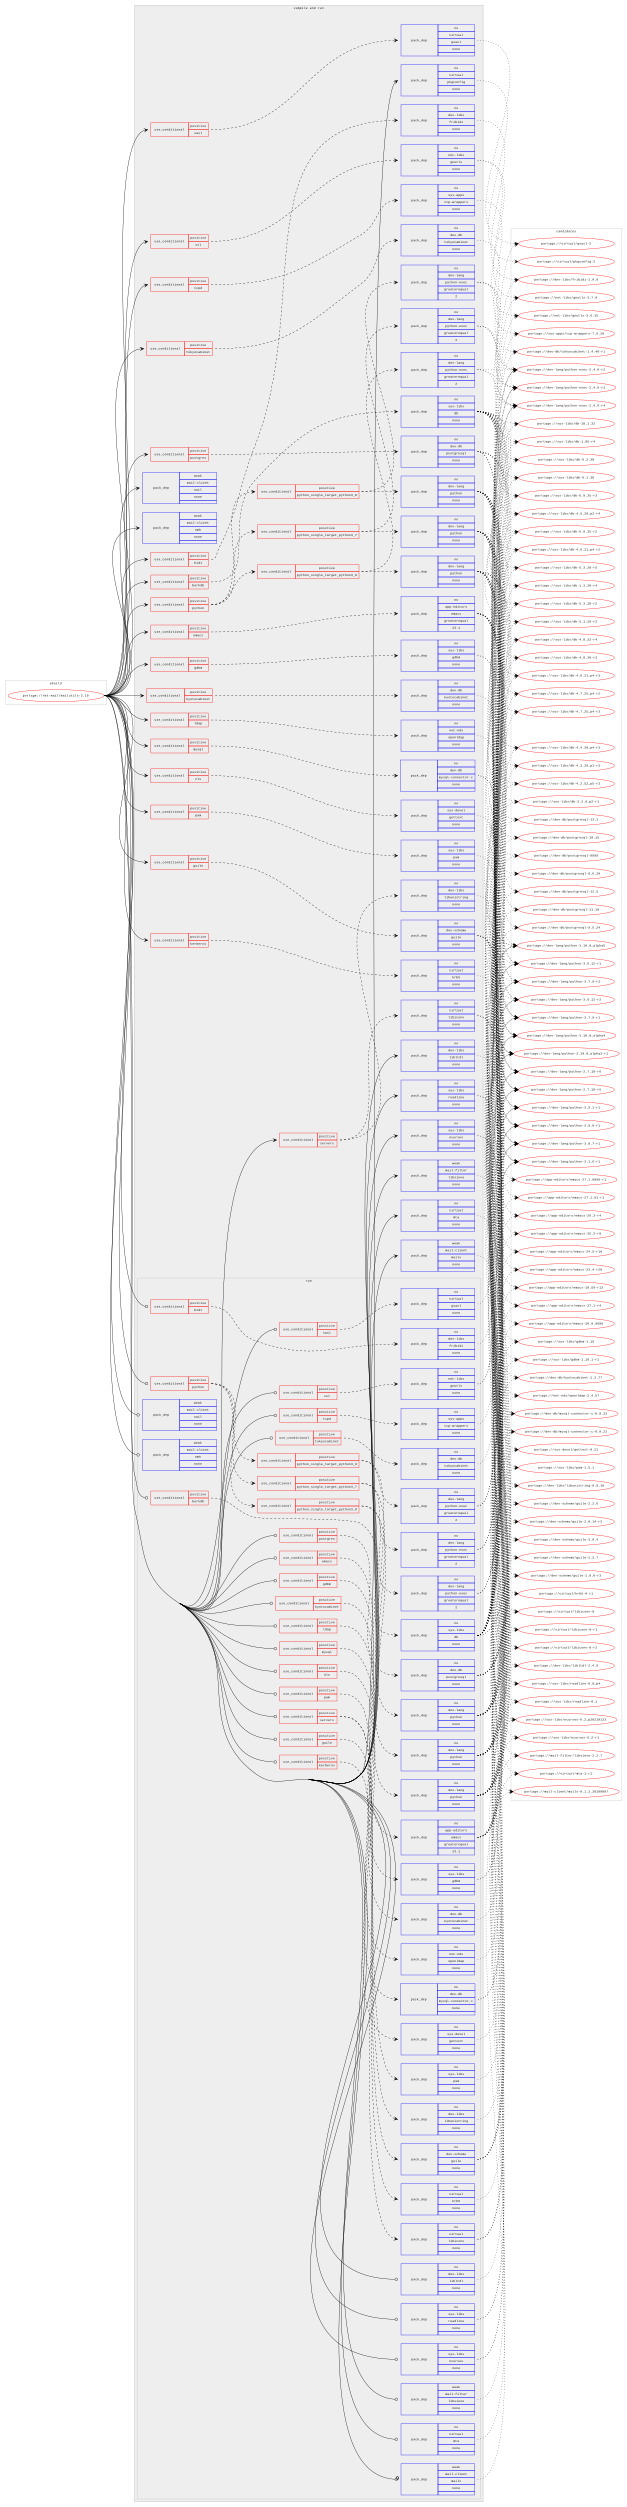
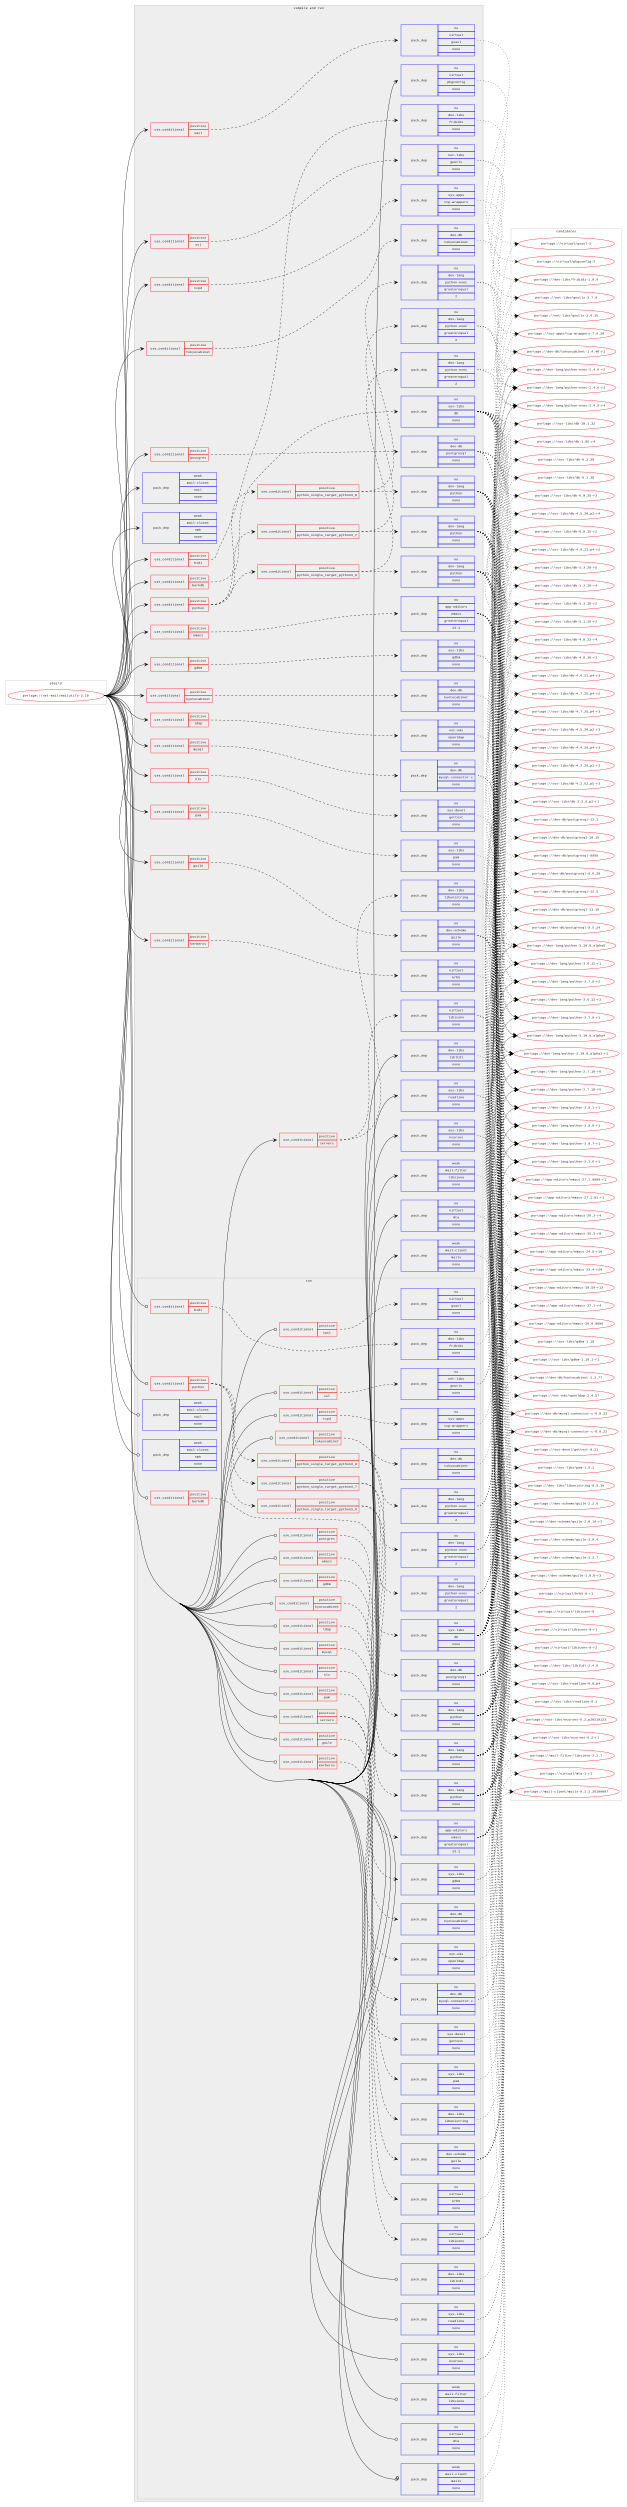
node "portage://sys-libs/db-4.5.20_p2-r3": added
